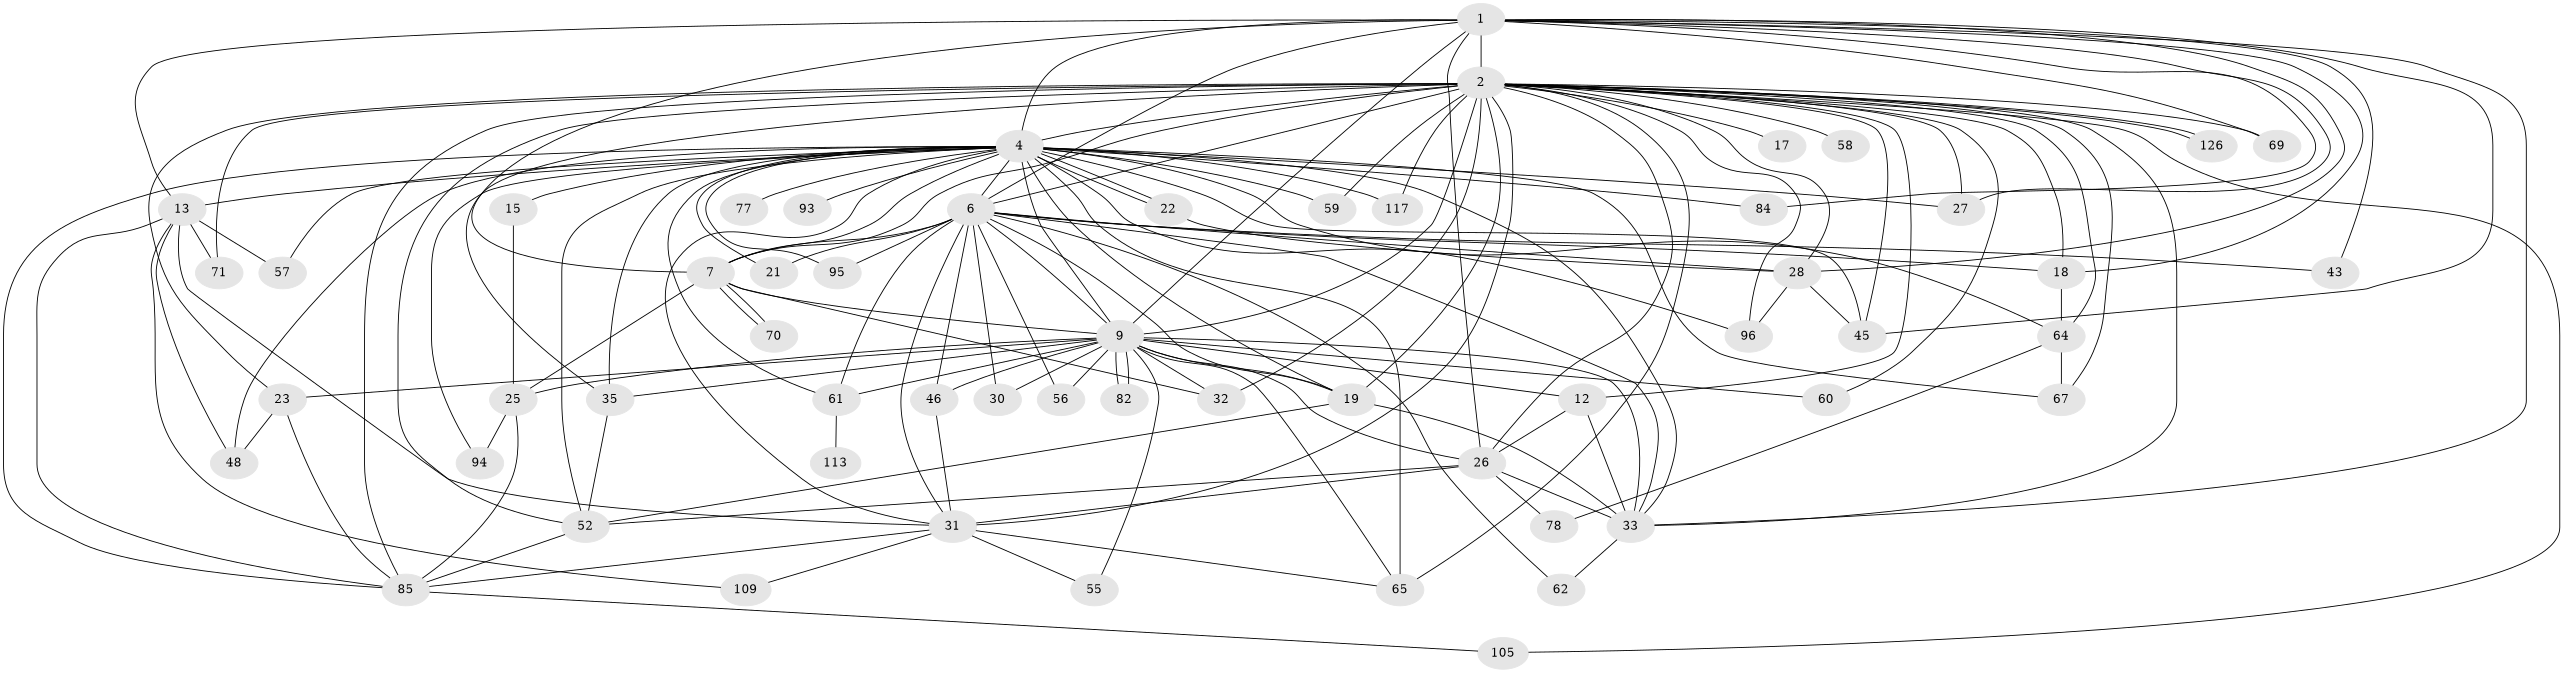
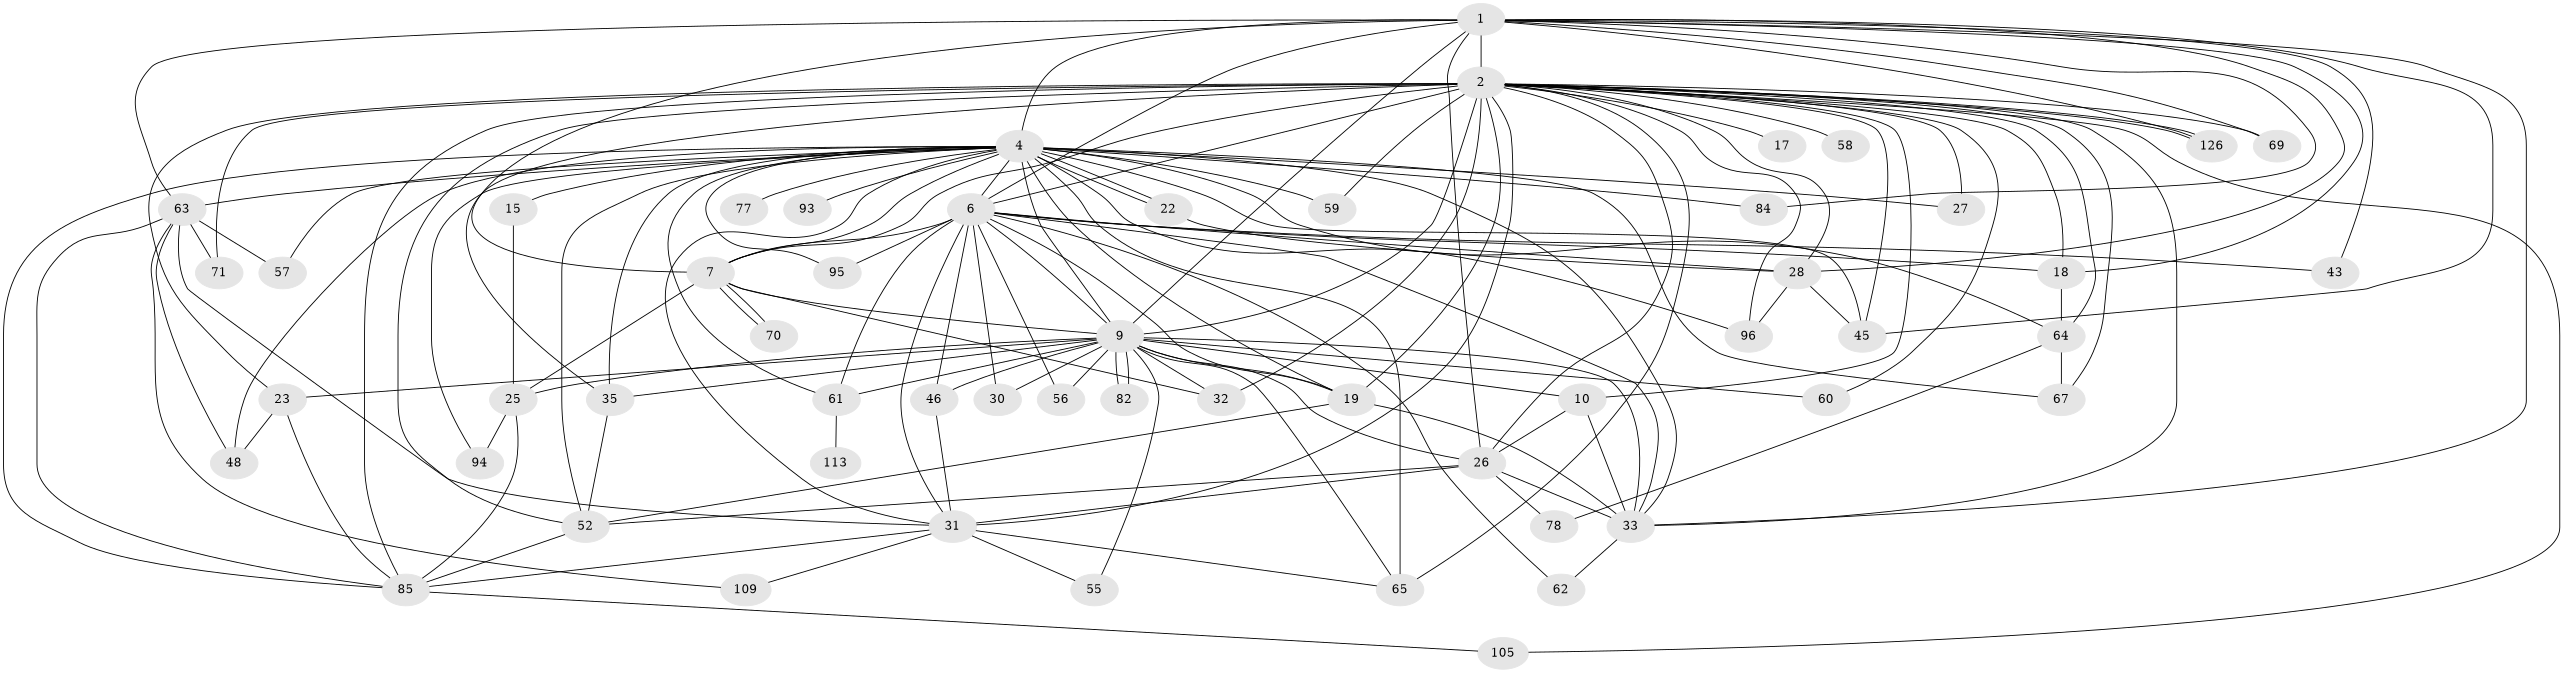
edge "1" -- "27": now "1" -- "126"
edge "2" -- "4": removed
node "13": label "13" -> "63"
node "117": removed
node "21": removed
node "12": label "12" -> "10"
